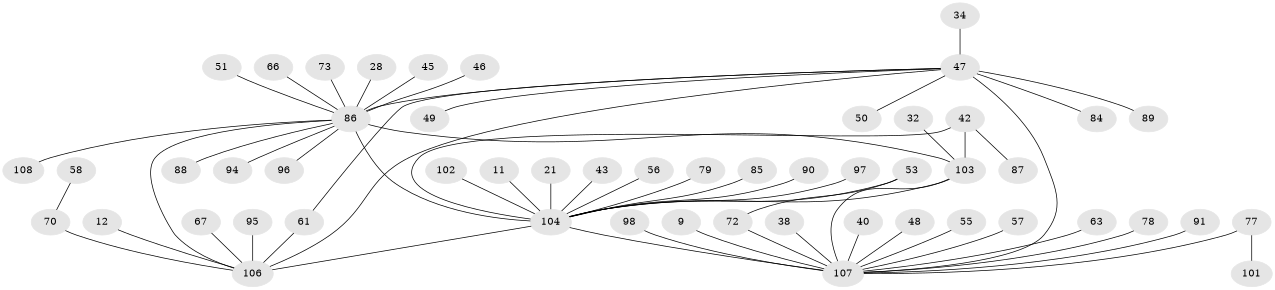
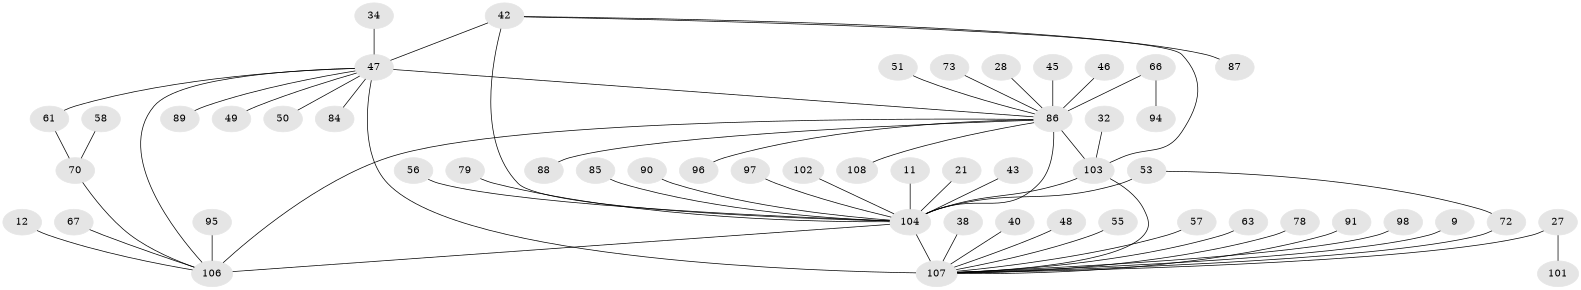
edge "42" -- "47": added
edge "86" -- "94": now "66" -- "94"
node "77": label "77" -> "27"
edge "61" -- "106": now "61" -- "70"
